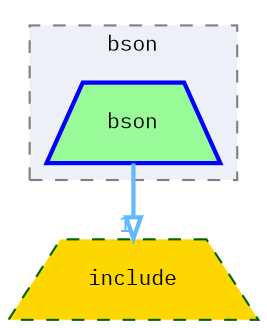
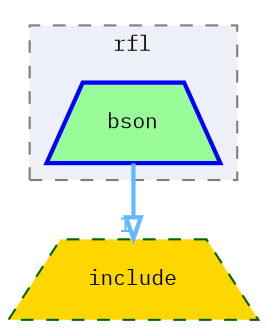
cluster "bson": label "bson" -> "rfl"
